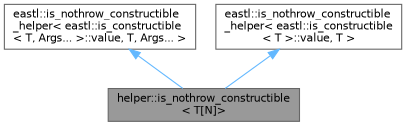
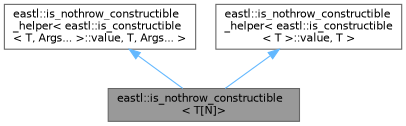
node "helper::is_nothrow_constructible < T[N]>": label "helper::is_nothrow_constructible < T[N]>" -> "eastl::is_nothrow_constructible < T[N]>"
